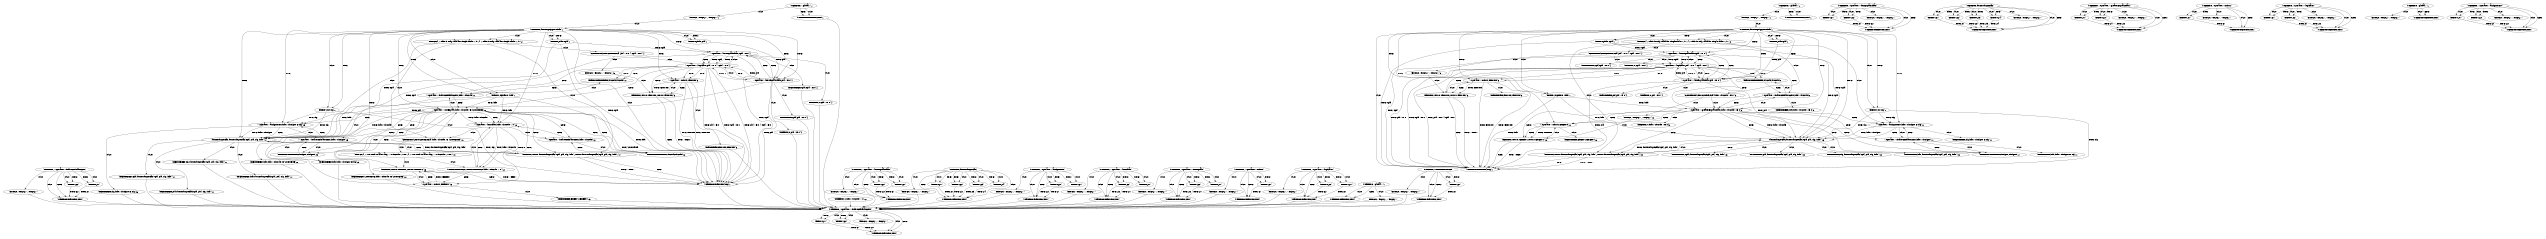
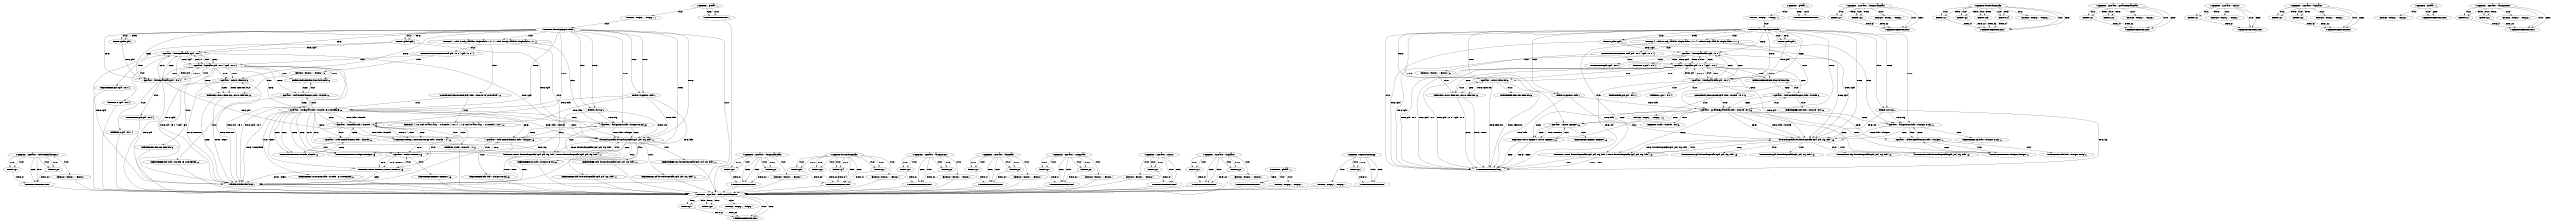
edge "(<operator>.lessThan,info->si_code < 0)" -> "(CONTROL_STRUCTURE,IF,if (info->si_code != SI_QUEUE))": now "(<operator>.lessThan,info->si_code < 0)" -> "(LITERAL,0,info->si_code < 0)"
